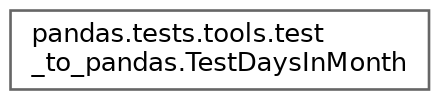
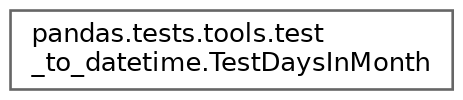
node "pandas.tests.tools.test _to_pandas.TestDaysInMonth": label "pandas.tests.tools.test _to_pandas.TestDaysInMonth" -> "pandas.tests.tools.test _to_datetime.TestDaysInMonth"
